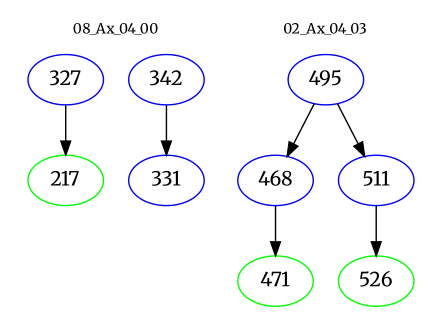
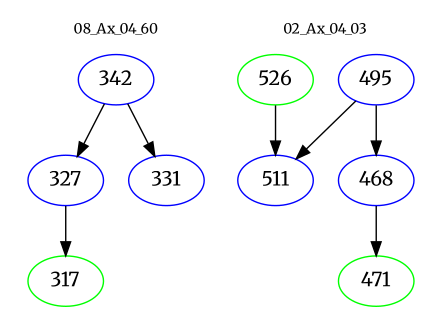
cluster "08_Ax_04_00": label "08_Ax_04_00" -> "08_Ax_04_60"
edge "342" -> "327": added
node "217": label "217" -> "317"
edge "511" -> "526": reversed
